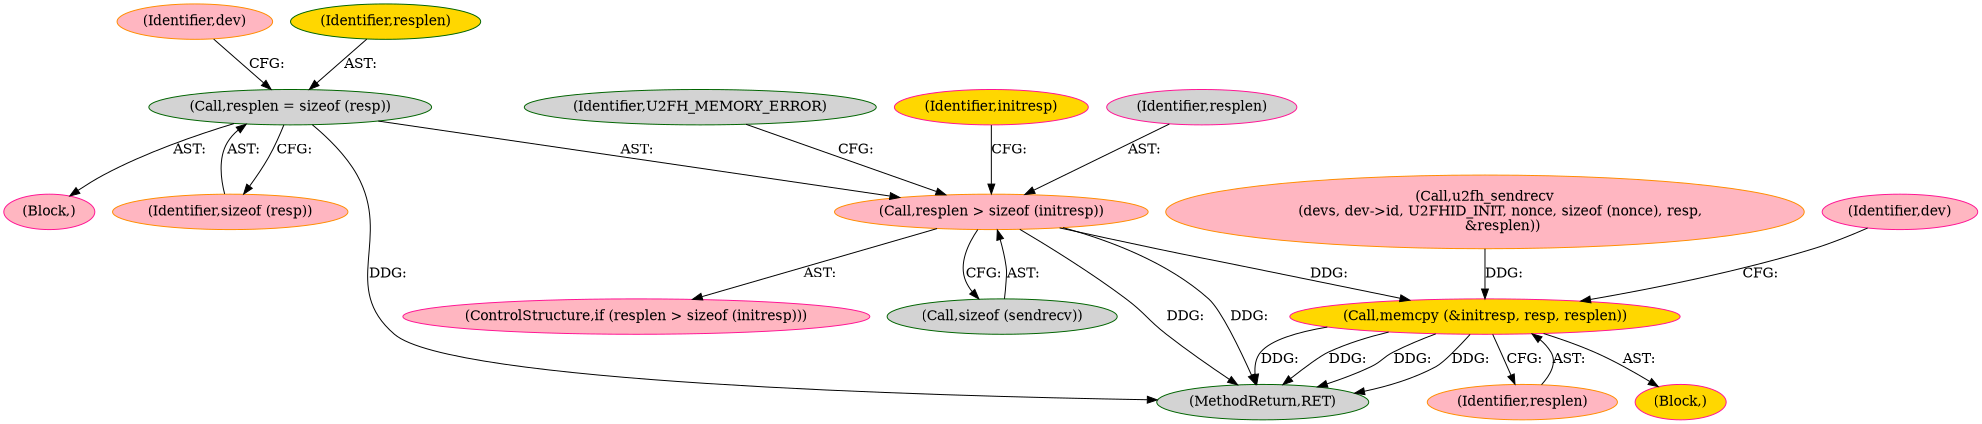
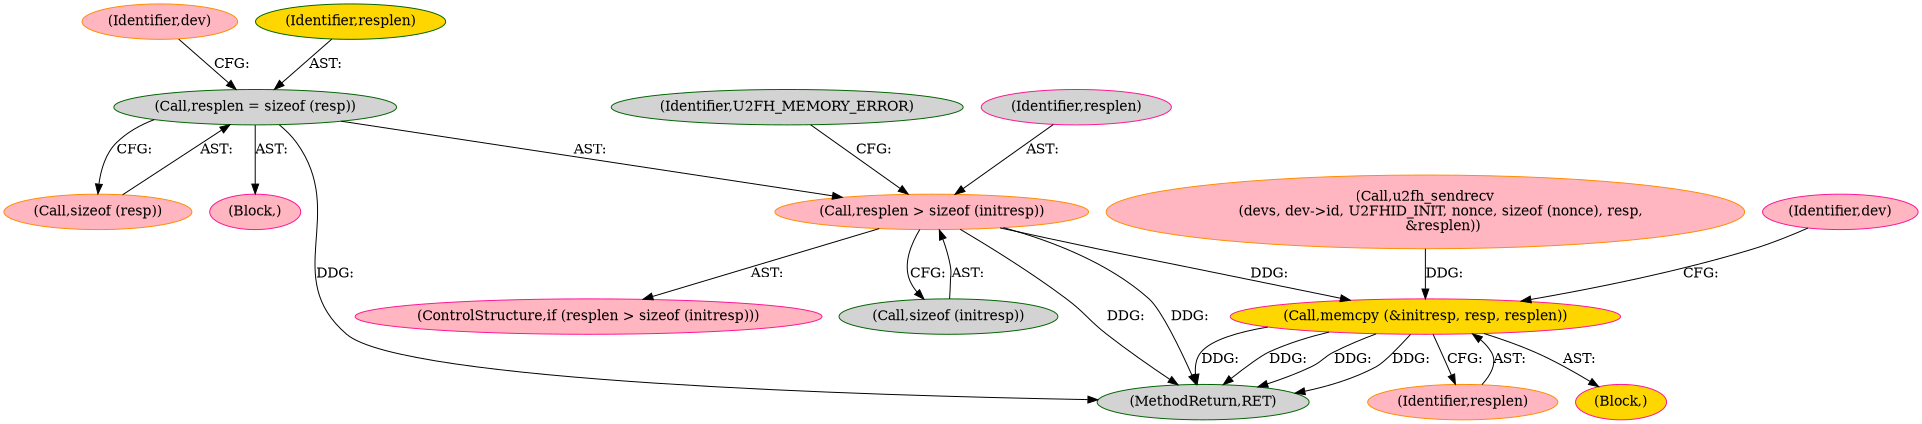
node "(Identifier,initresp)": removed
node "(Identifier,sizeof (resp))": label "(Identifier,sizeof (resp))" -> "(Call,sizeof (resp))"
node "(Call,sizeof (sendrecv))": label "(Call,sizeof (sendrecv))" -> "(Call,sizeof (initresp))"
